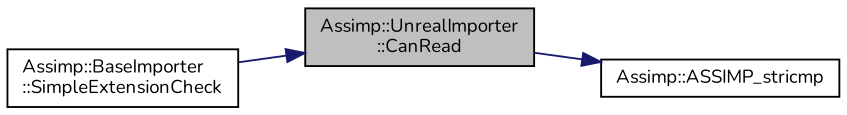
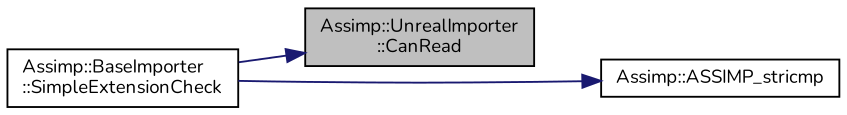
edge "Assimp::UnrealImporter ::CanRead" -> "Assimp::ASSIMP_stricmp": now "Assimp::BaseImporter ::SimpleExtensionCheck" -> "Assimp::ASSIMP_stricmp"
